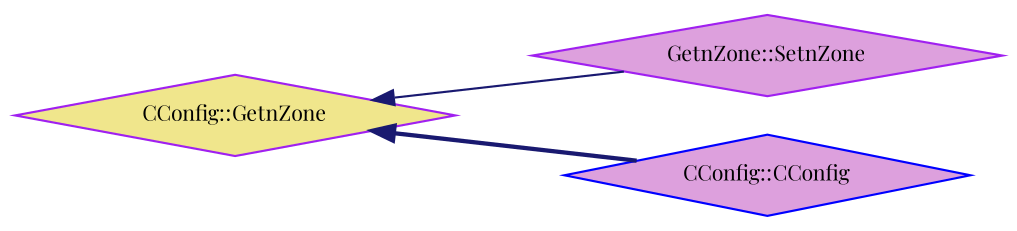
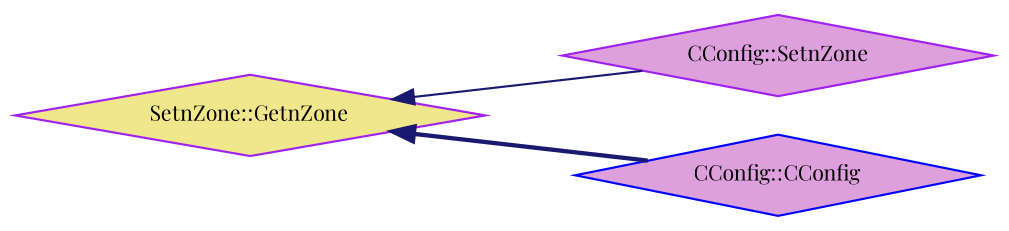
node "GetnZone::SetnZone": label "GetnZone::SetnZone" -> "CConfig::SetnZone"
node "CConfig::GetnZone": label "CConfig::GetnZone" -> "SetnZone::GetnZone"
